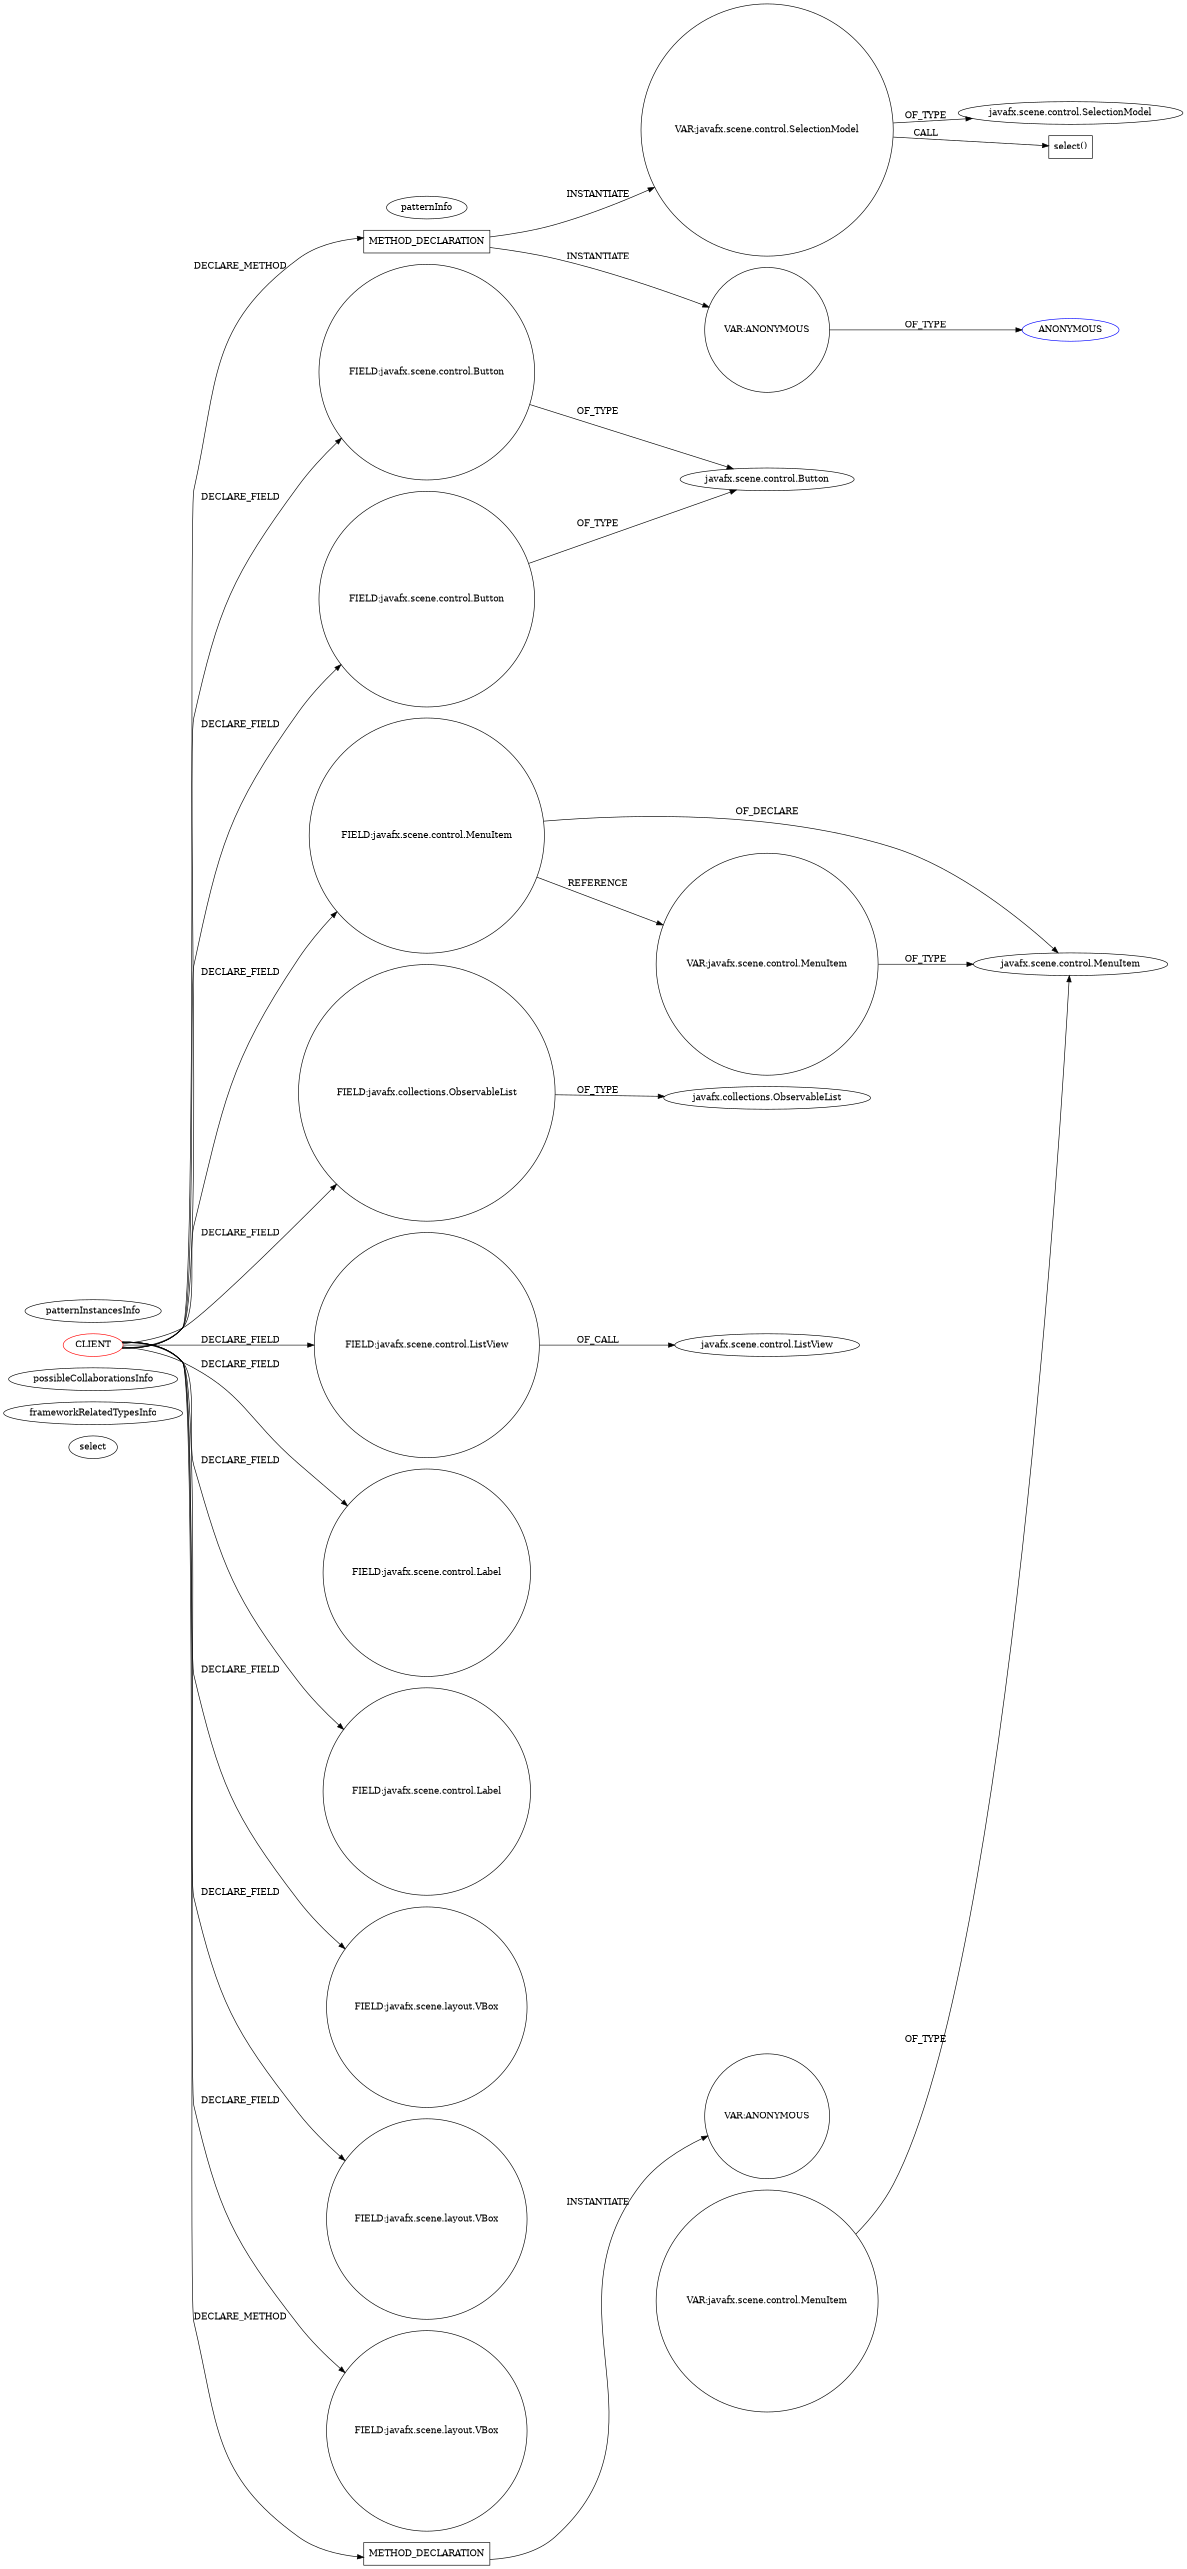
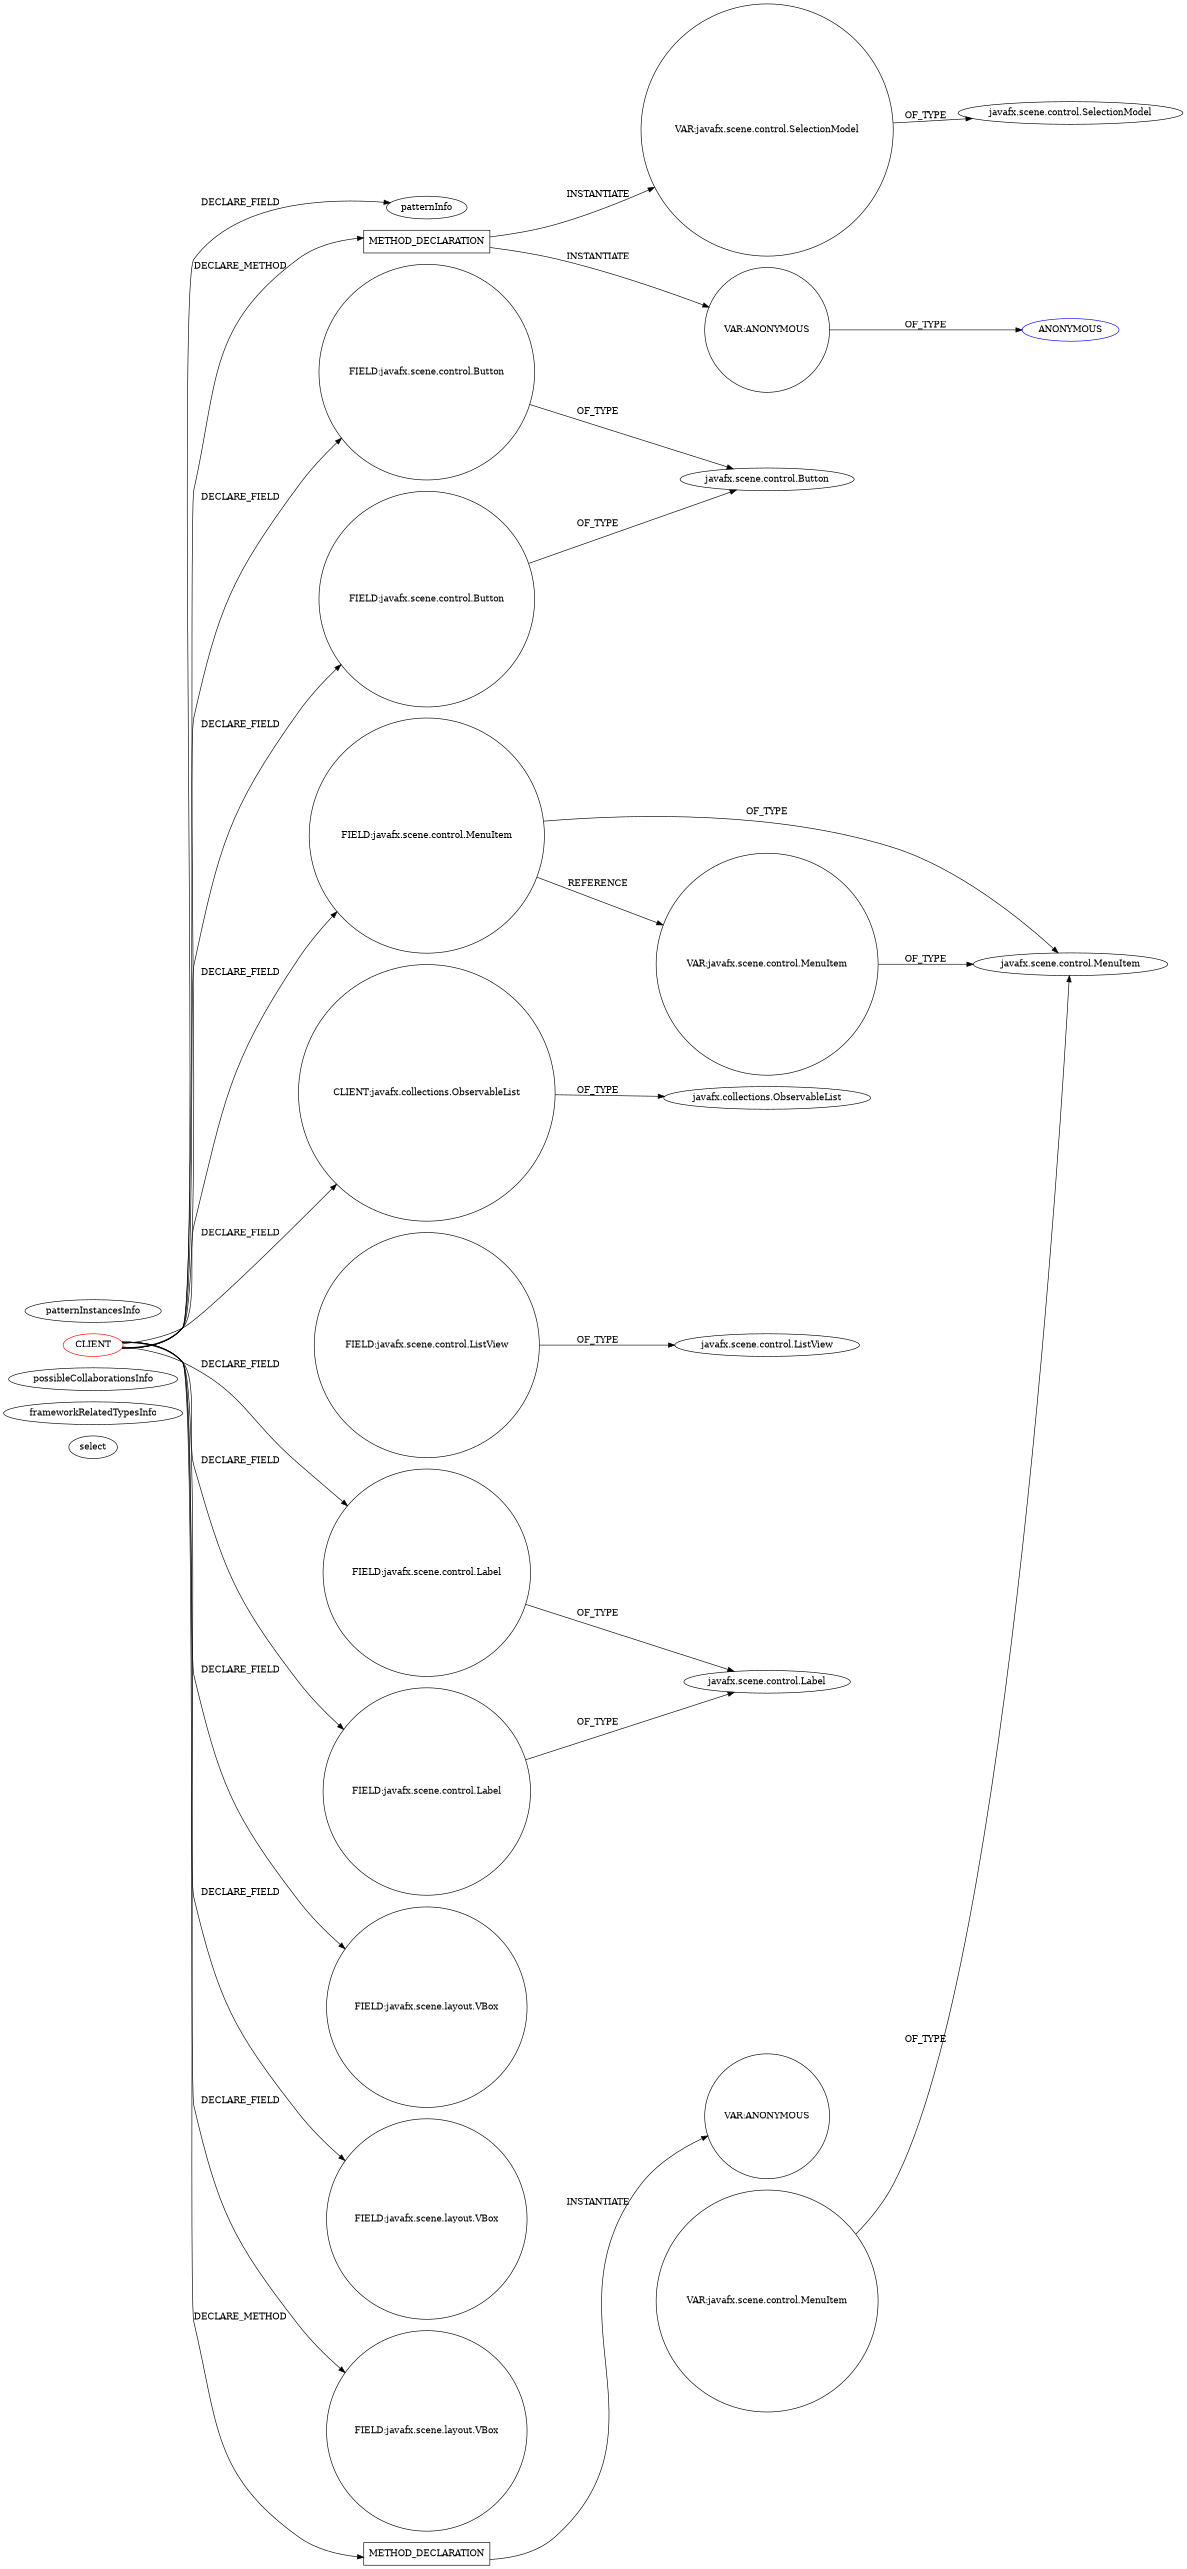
node "select()": removed
edge "FIELD:javafx.scene.control.MenuItem" -> "javafx.scene.control.MenuItem": label "OF_DECLARE" -> "OF_TYPE"
node "FIELD:javafx.collections.ObservableList": label "FIELD:javafx.collections.ObservableList" -> "CLIENT:javafx.collections.ObservableList"
edge "FIELD:javafx.scene.control.ListView" -> "javafx.scene.control.ListView": label "OF_CALL" -> "OF_TYPE"
edge "CLIENT" -> "FIELD:javafx.scene.control.ListView": now "CLIENT" -> "patternInfo"
node "javafx.scene.control.Label": added
